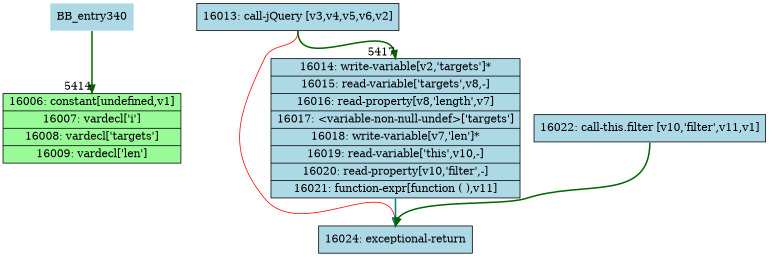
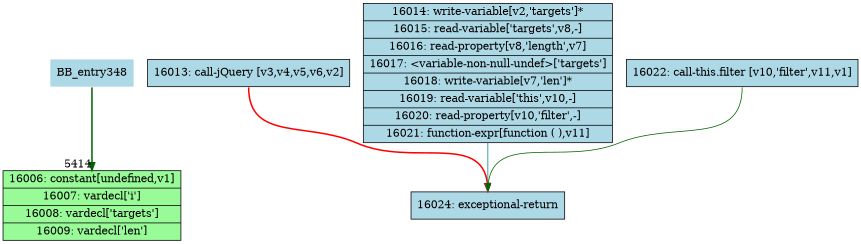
node "BB_entry340": label "BB_entry340" -> "BB_entry348"
edge "16013: call-jQuery [v3,v4,v5,v6,v2]" -> "16014: write-variable[v2,'targets']*": removed
edge "16013: call-jQuery [v3,v4,v5,v6,v2]" -> "16024: exceptional-return": style solid -> bold
edge "16022: call-this.filter [v10,'filter',v11,v1]" -> "16024: exceptional-return": style bold -> solid
edge "16014: write-variable[v2,'targets']*" -> "16024: exceptional-return": style bold -> solid
